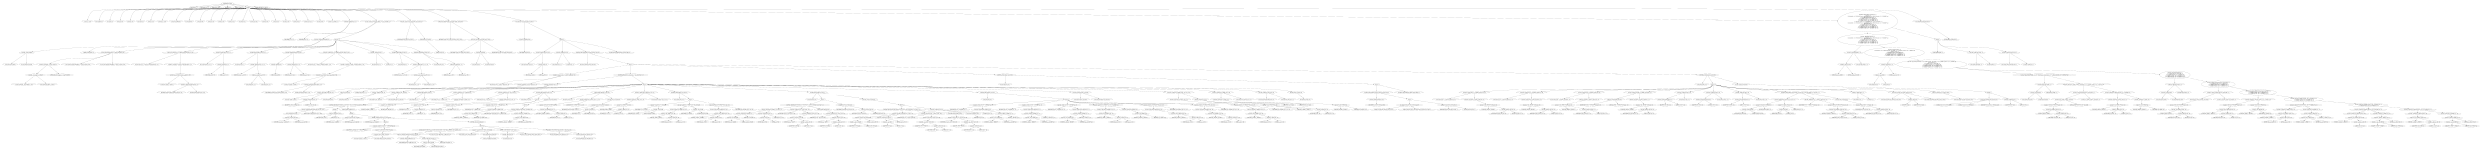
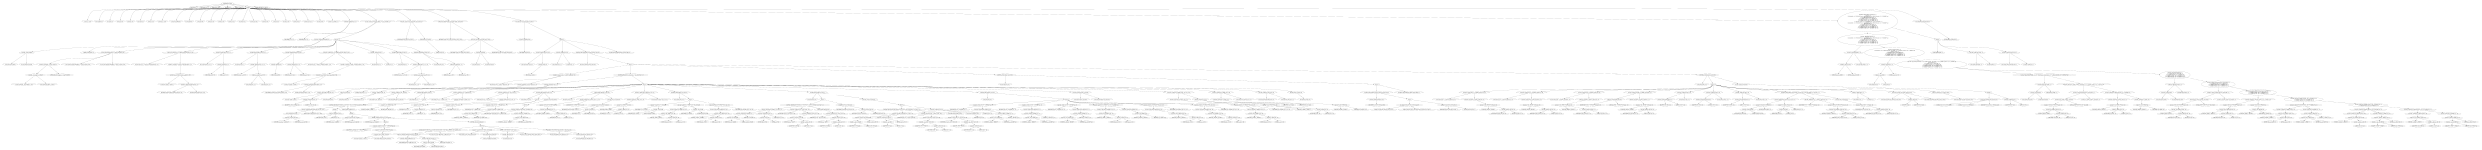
node "(LITERAL,4,a5 & 4)": removed
node "(LITERAL,0x100,*(_WORD *)(result + 36) & 0x100)": added
